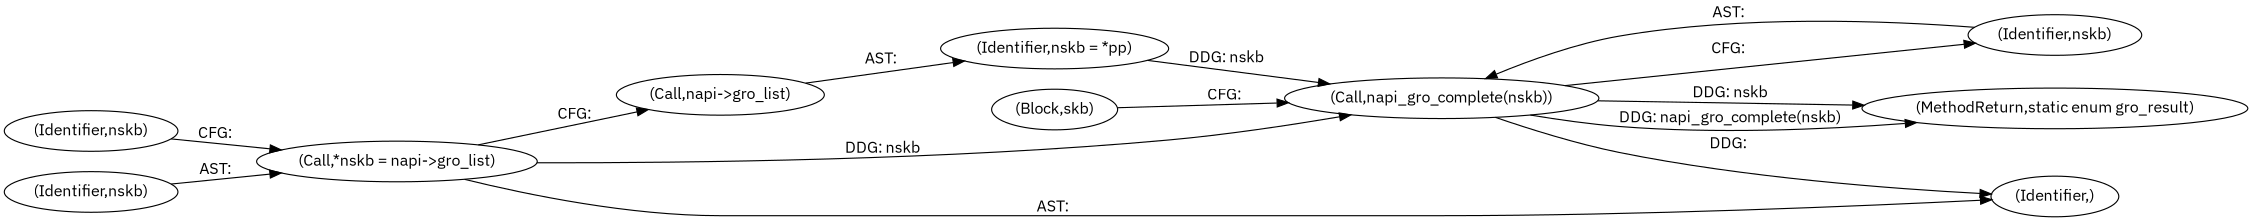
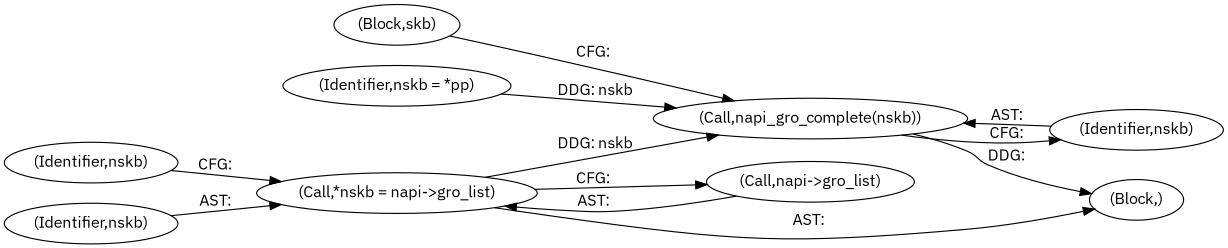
edge "(Call,napi->gro_list)" -> "(Identifier,nskb = *pp)": now "(Call,napi->gro_list)" -> "(Call,*nskb = napi->gro_list)"
node "(MethodReturn,static enum gro_result)": removed
node "(Identifier,)": label "(Identifier,)" -> "(Block,)"
